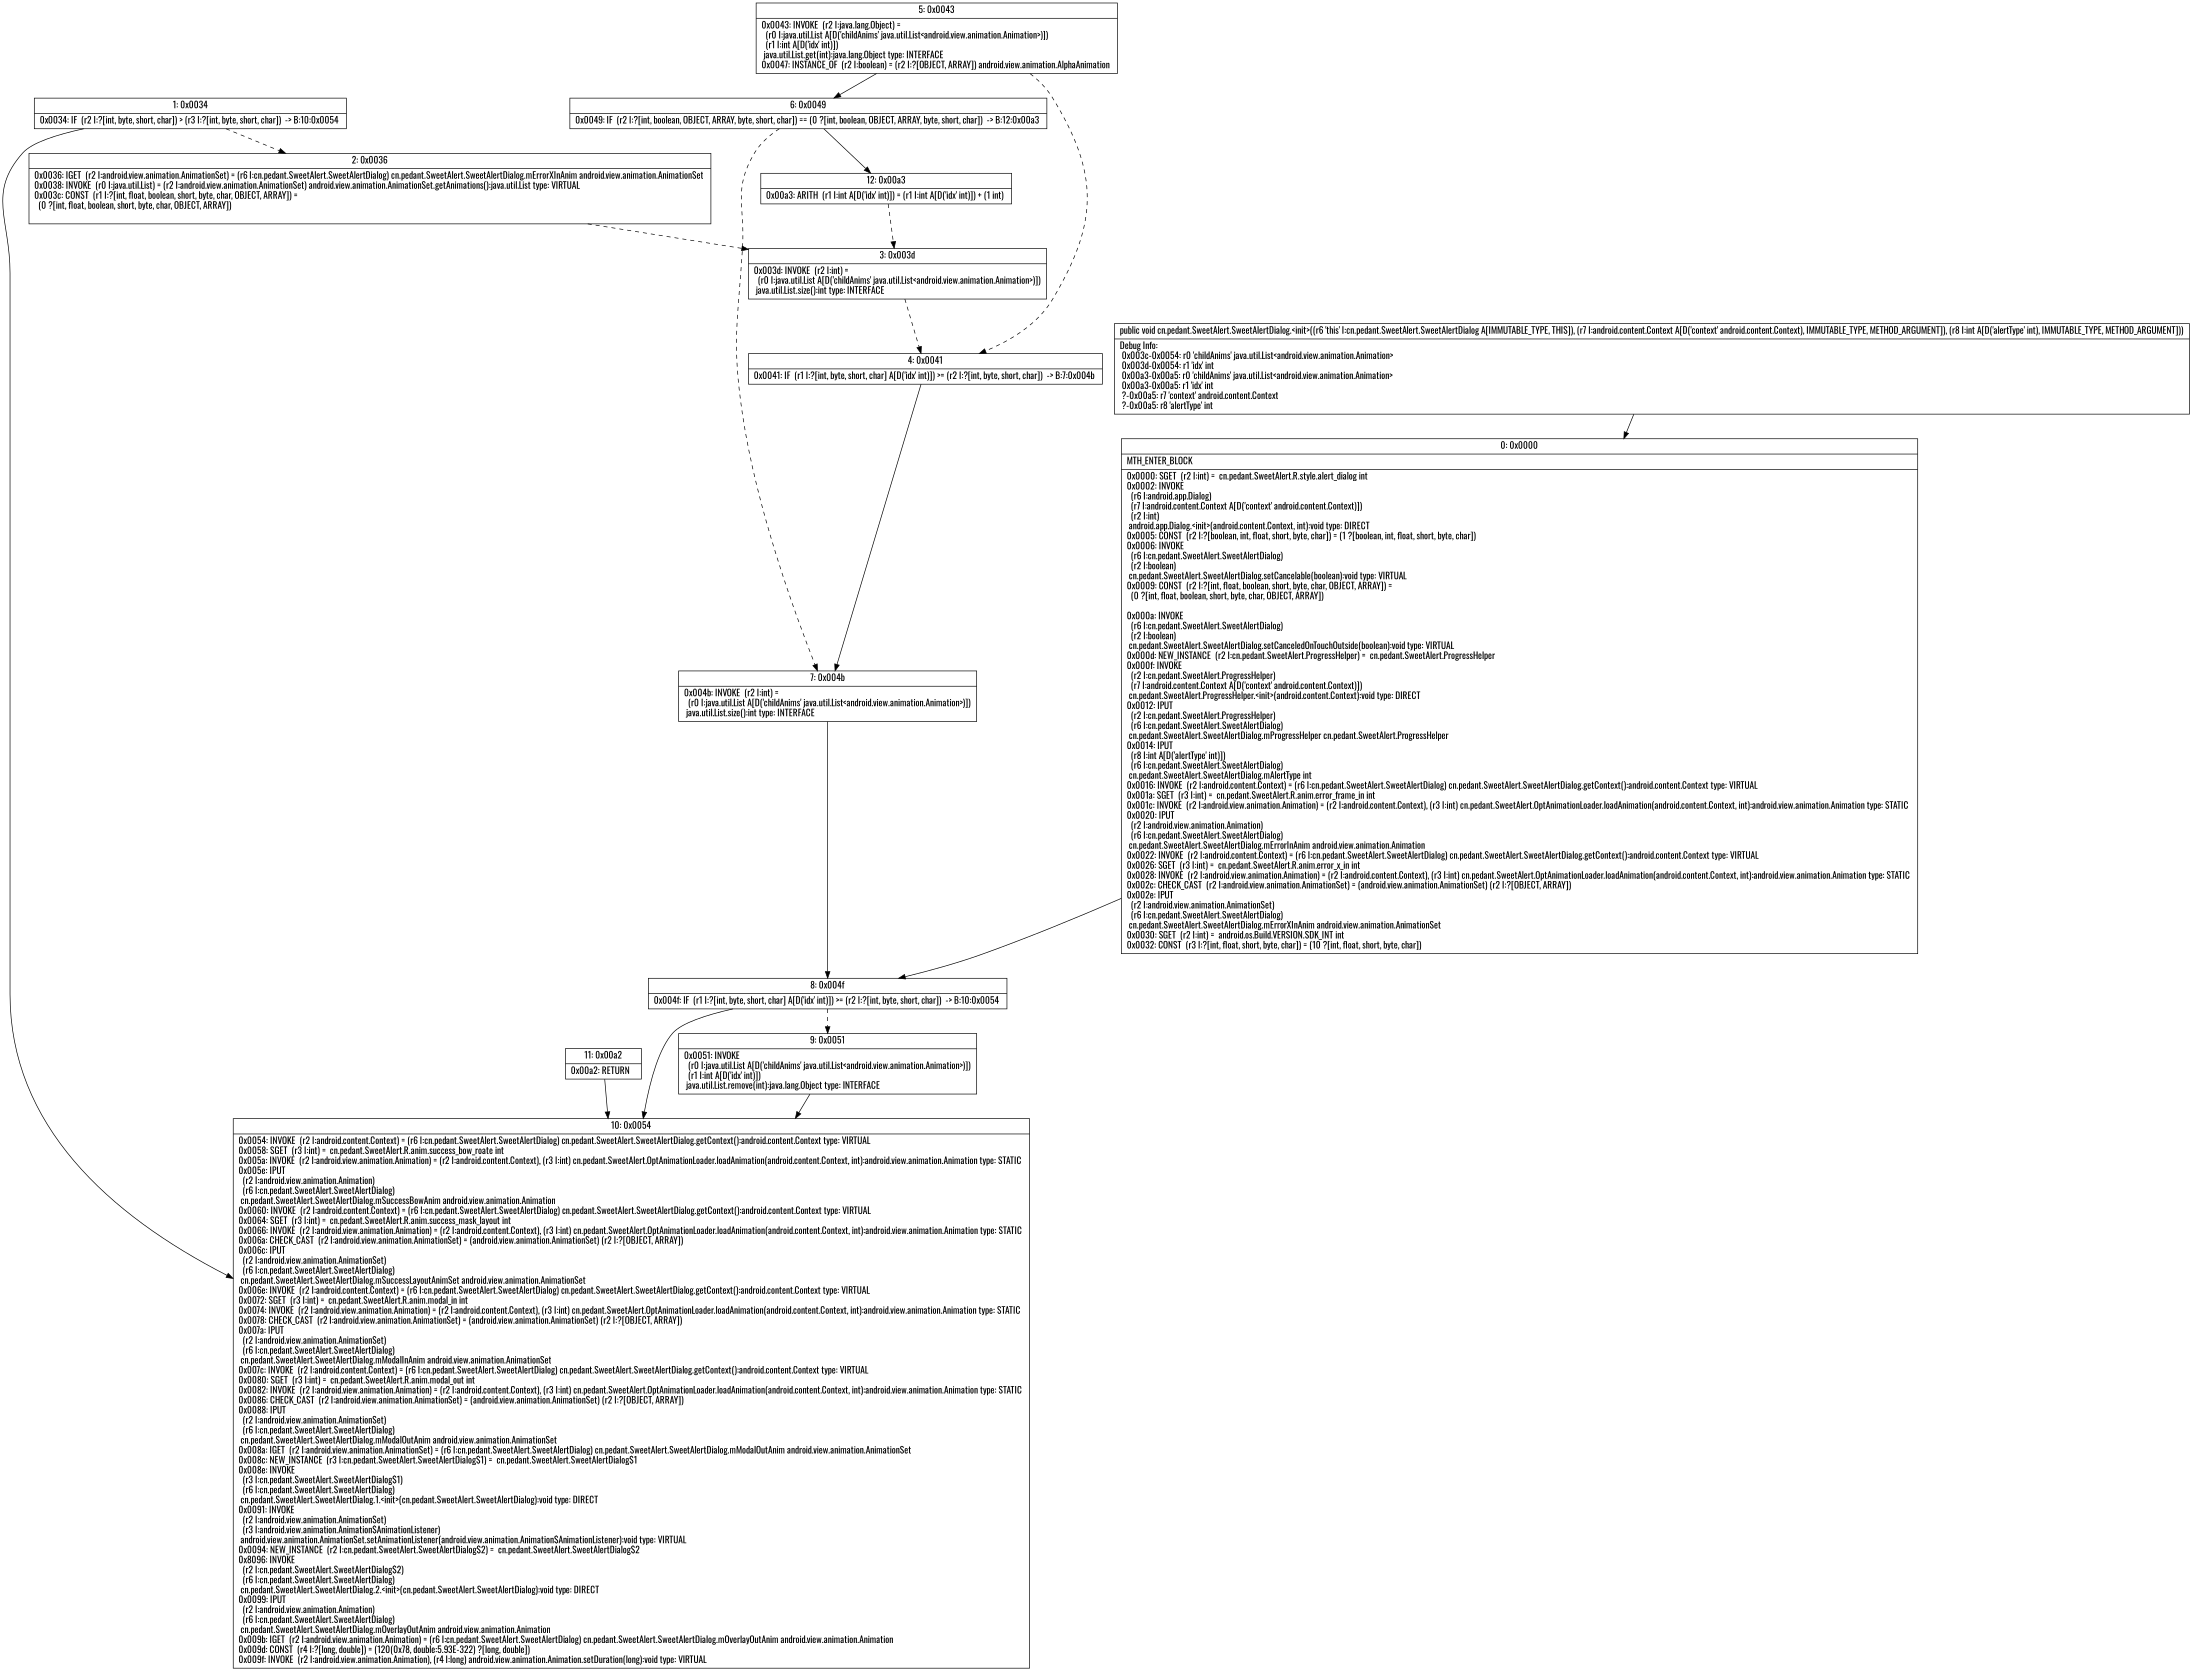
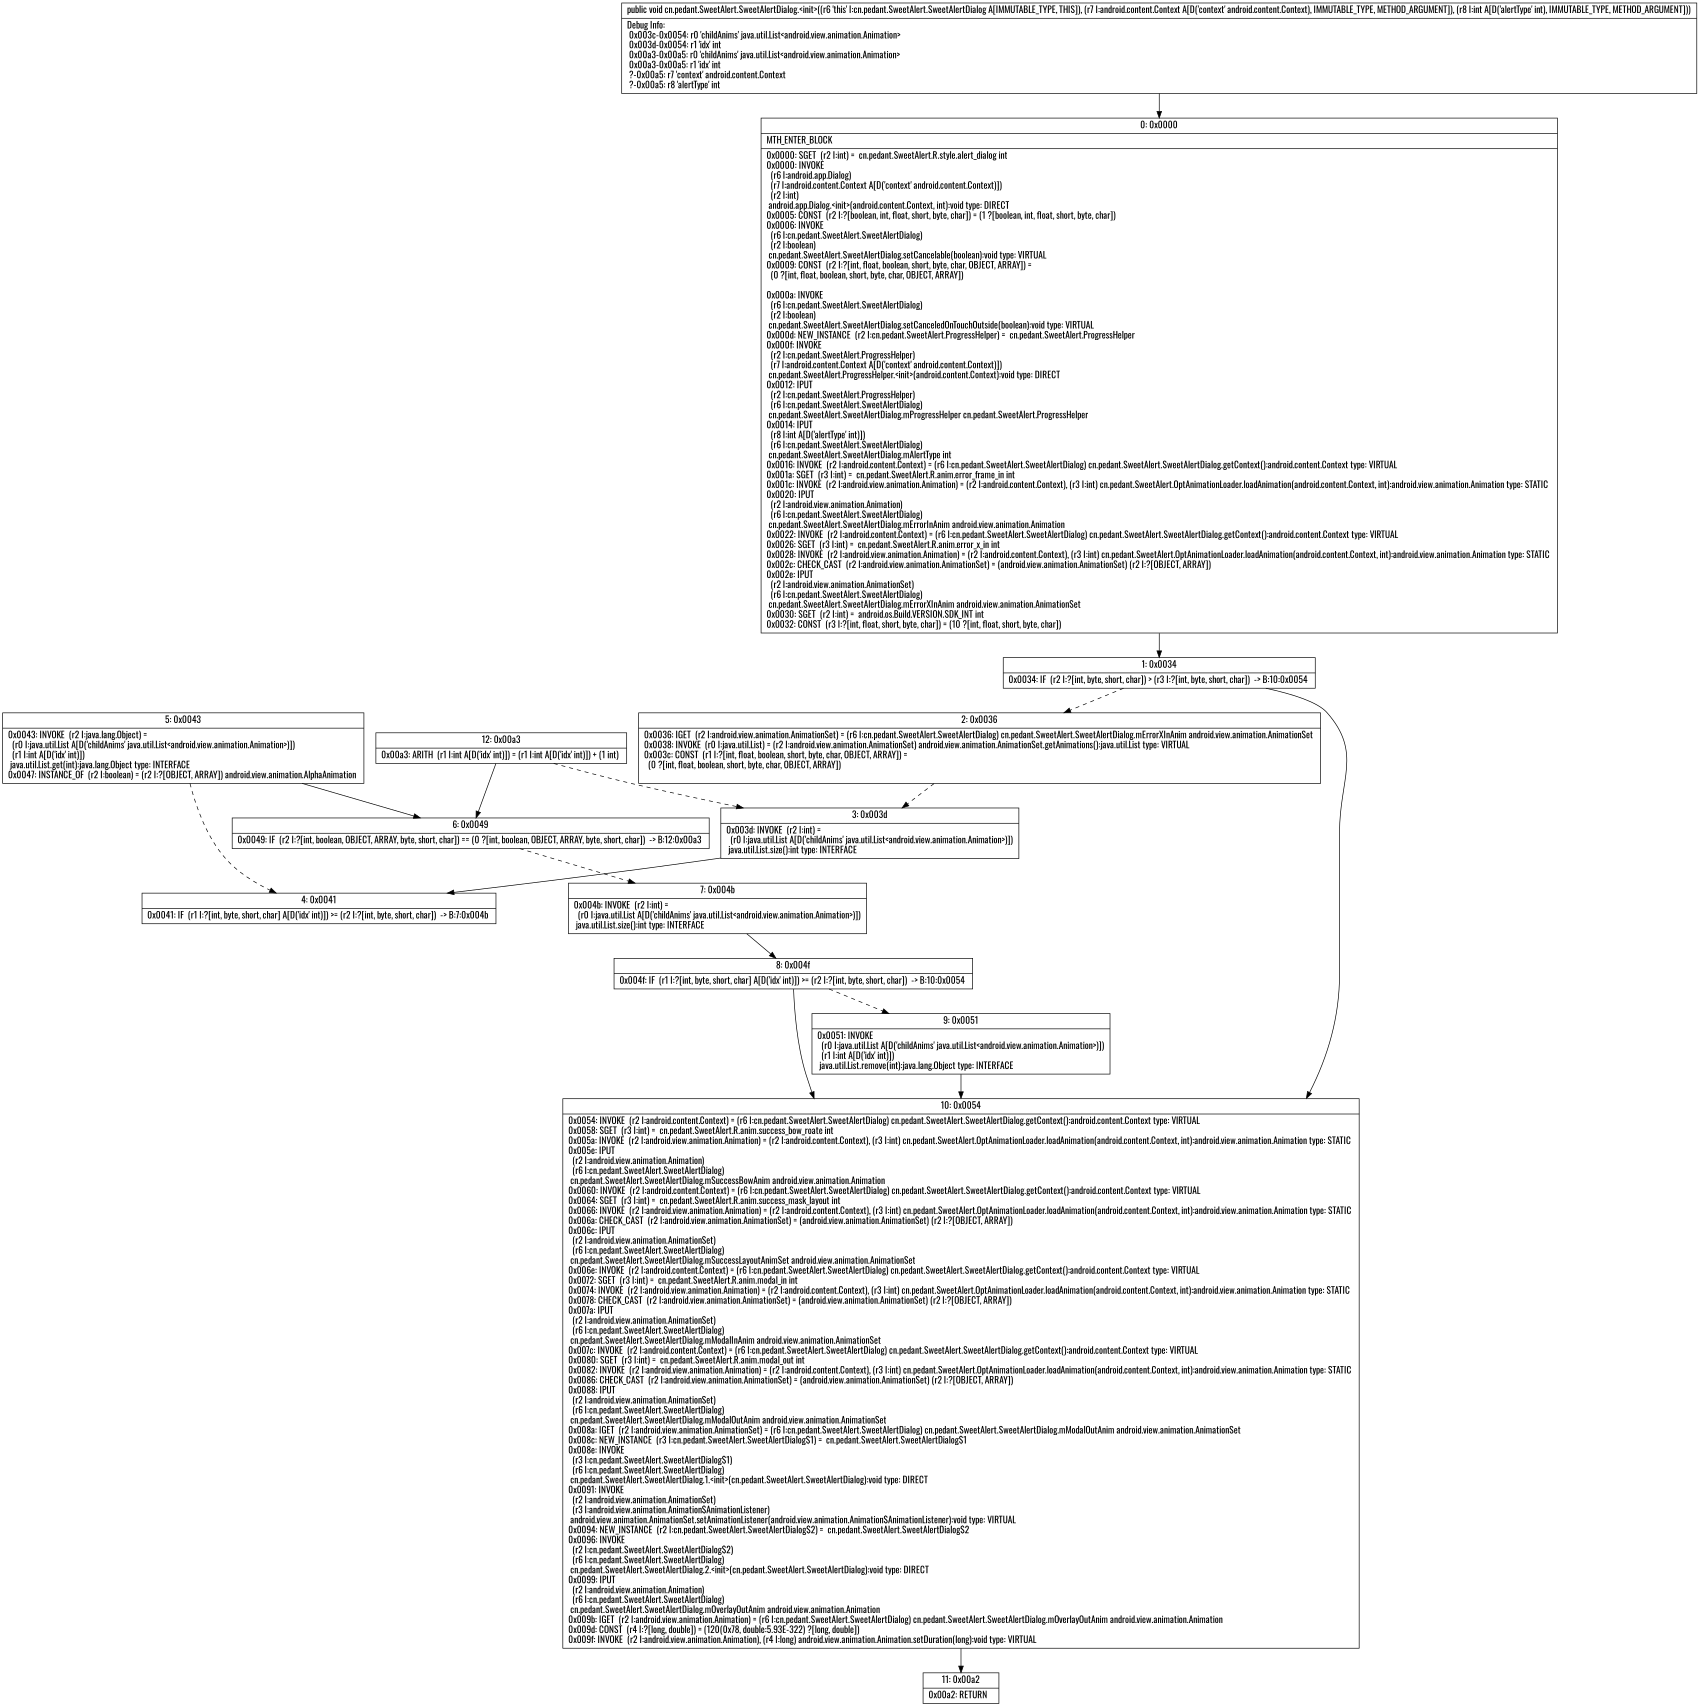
edge "6: 0x0049" -> "12: 0x00a3": reversed
edge "3: 0x003d" -> "4: 0x0041": style dashed -> solid
node "0: 0x0000": text "0x0002: INVOKE" -> "0x0000: INVOKE"
edge "4: 0x0041" -> "7: 0x004b": removed
edge "0: 0x0000" -> "8: 0x004f": now "0: 0x0000" -> "1: 0x0034"
edge "11: 0x00a2" -> "10: 0x0054": reversed
node "10: 0x0054": text "0x8096: INVOKE" -> "0x0096: INVOKE"
